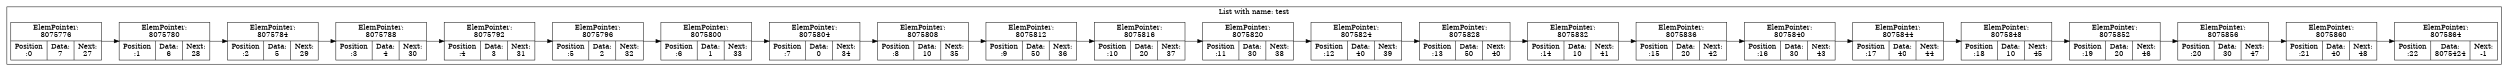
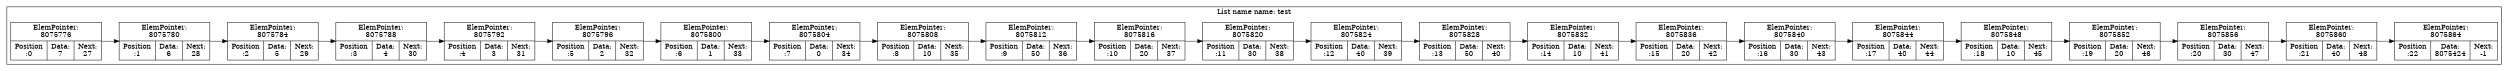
cluster "List with name: test": label "List with name: test" -> "List name name: test"
